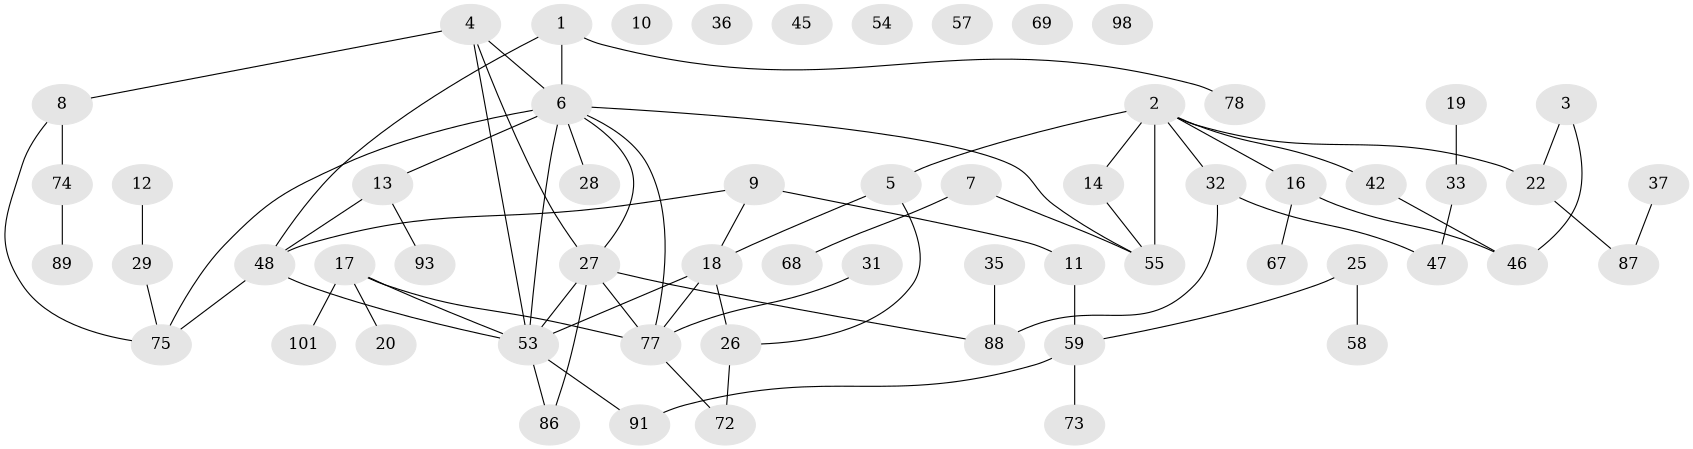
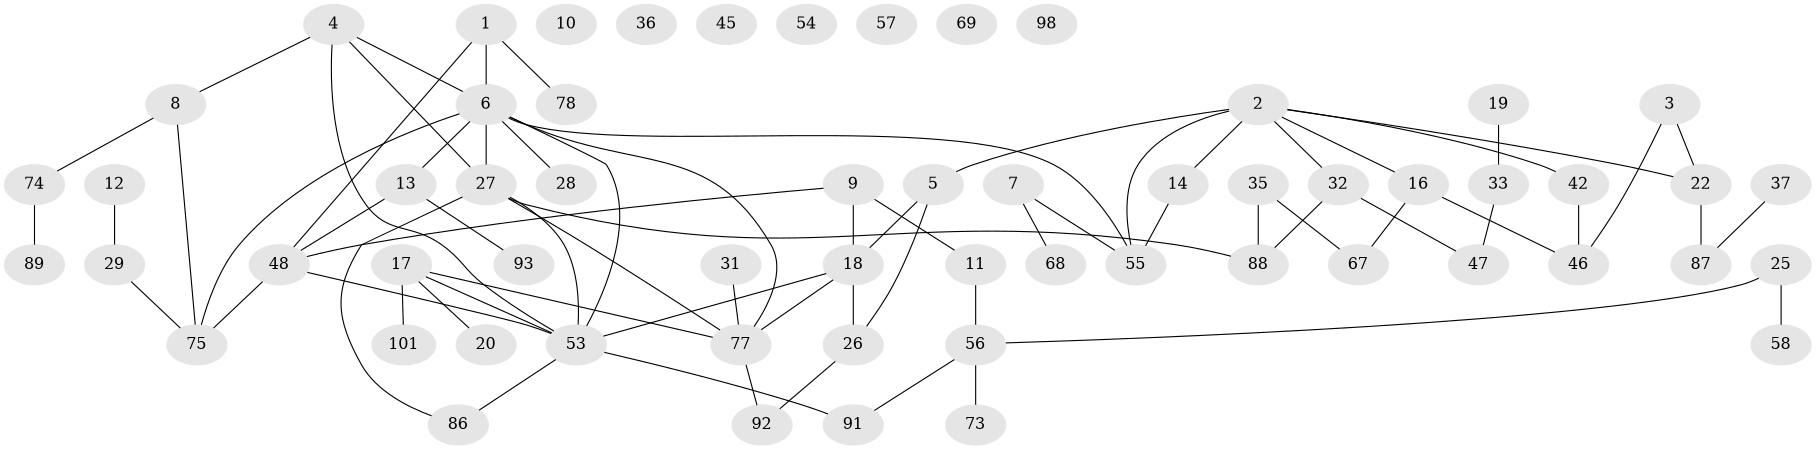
edge "35" -- "67": added
node "59": label "59" -> "56"
node "72": label "72" -> "92"
